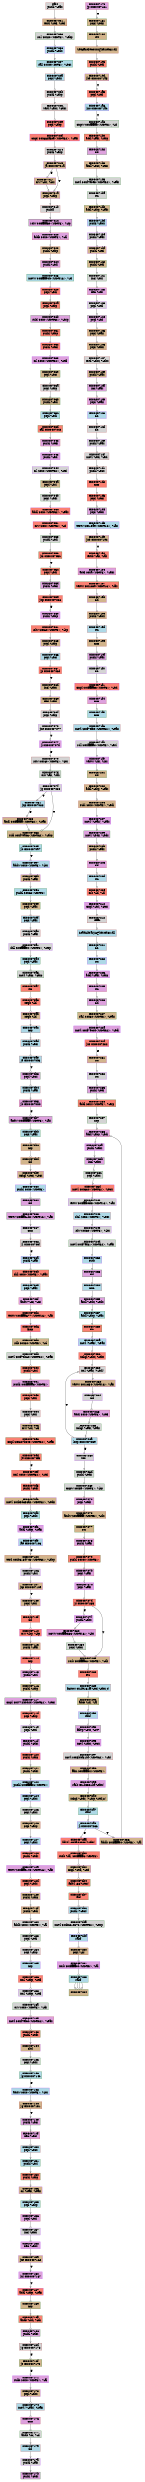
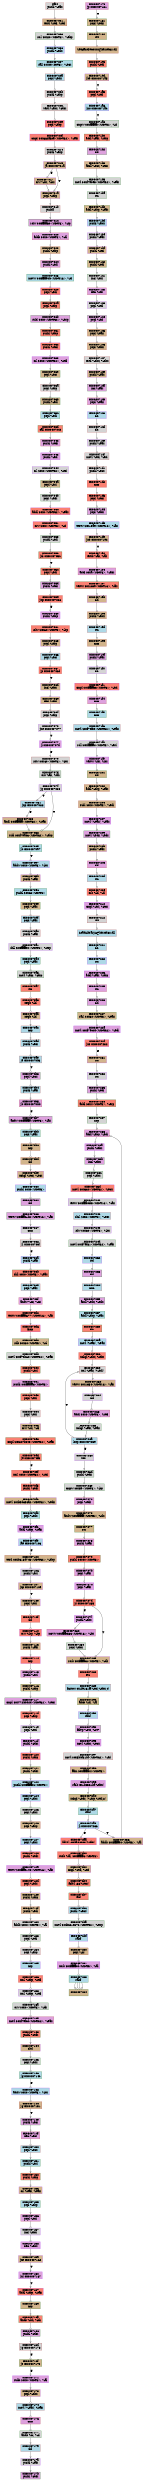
node "0x00407212 xffffb": label "0x00407212 xffffb" -> "0x00407212 ret"
node "0x00407252 outb": label "0x00407252 outb" -> "0x00407252 std"
